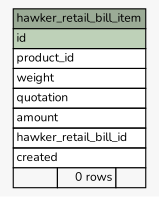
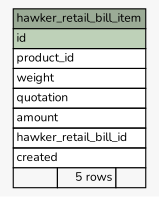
node "hawker_retail_bill_item": text "0 rows" -> "5 rows"
